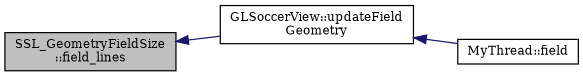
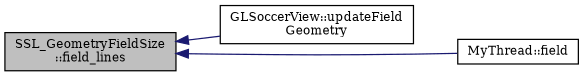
edge "MyThread::field" -> "GLSoccerView::updateField Geometry": now "MyThread::field" -> "SSL_GeometryFieldSize ::field_lines"
